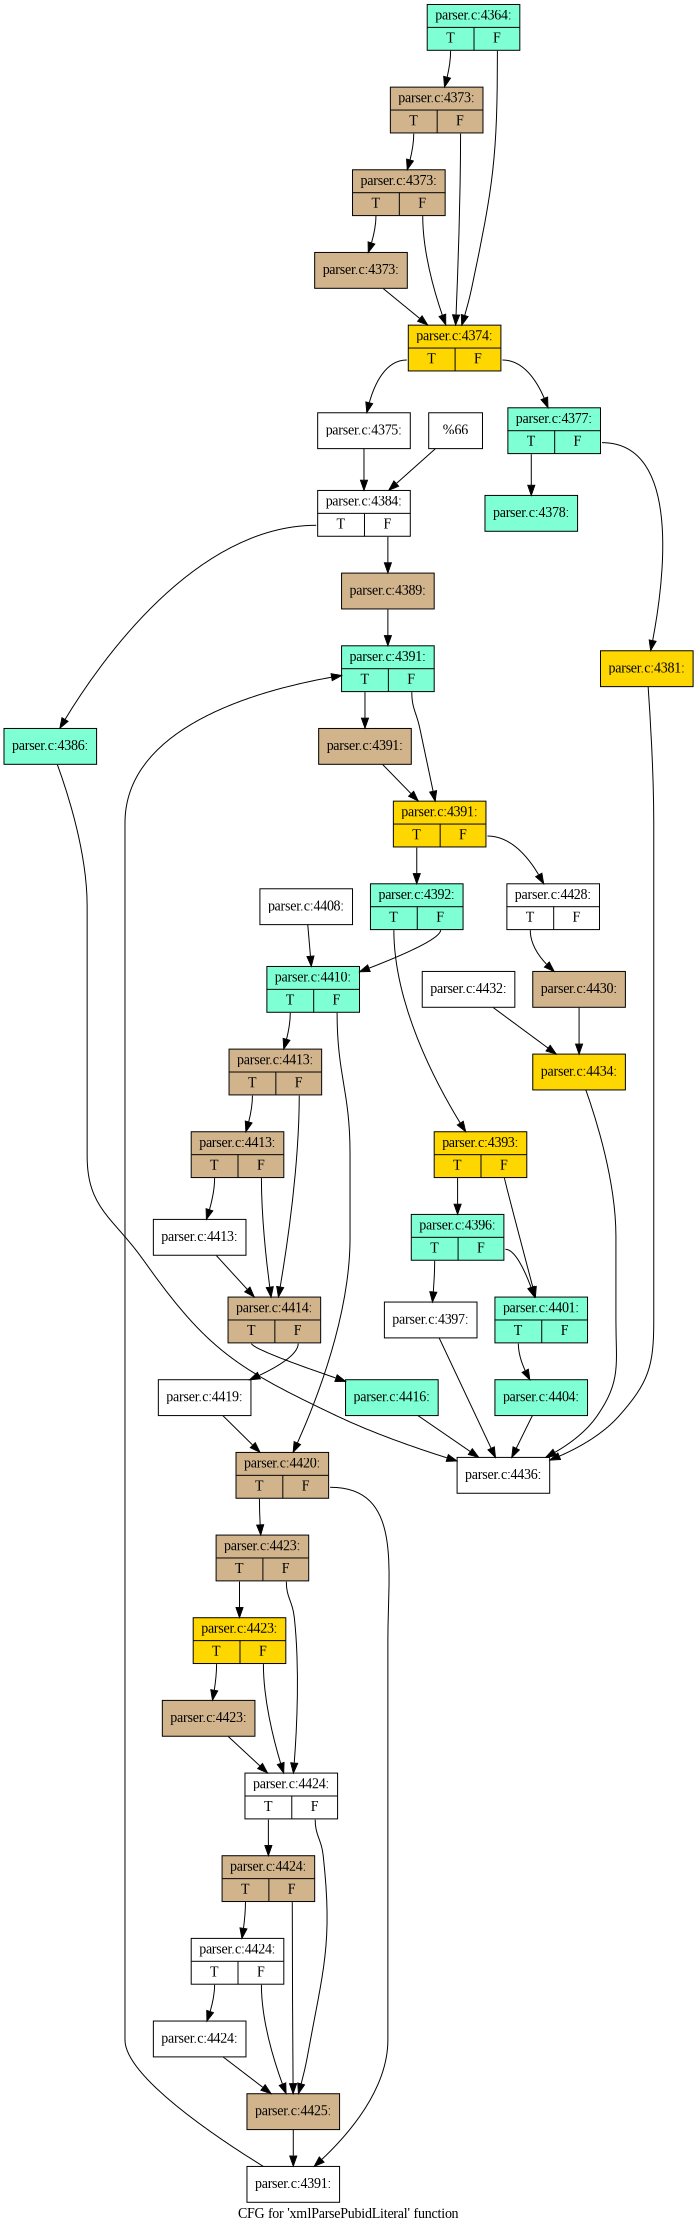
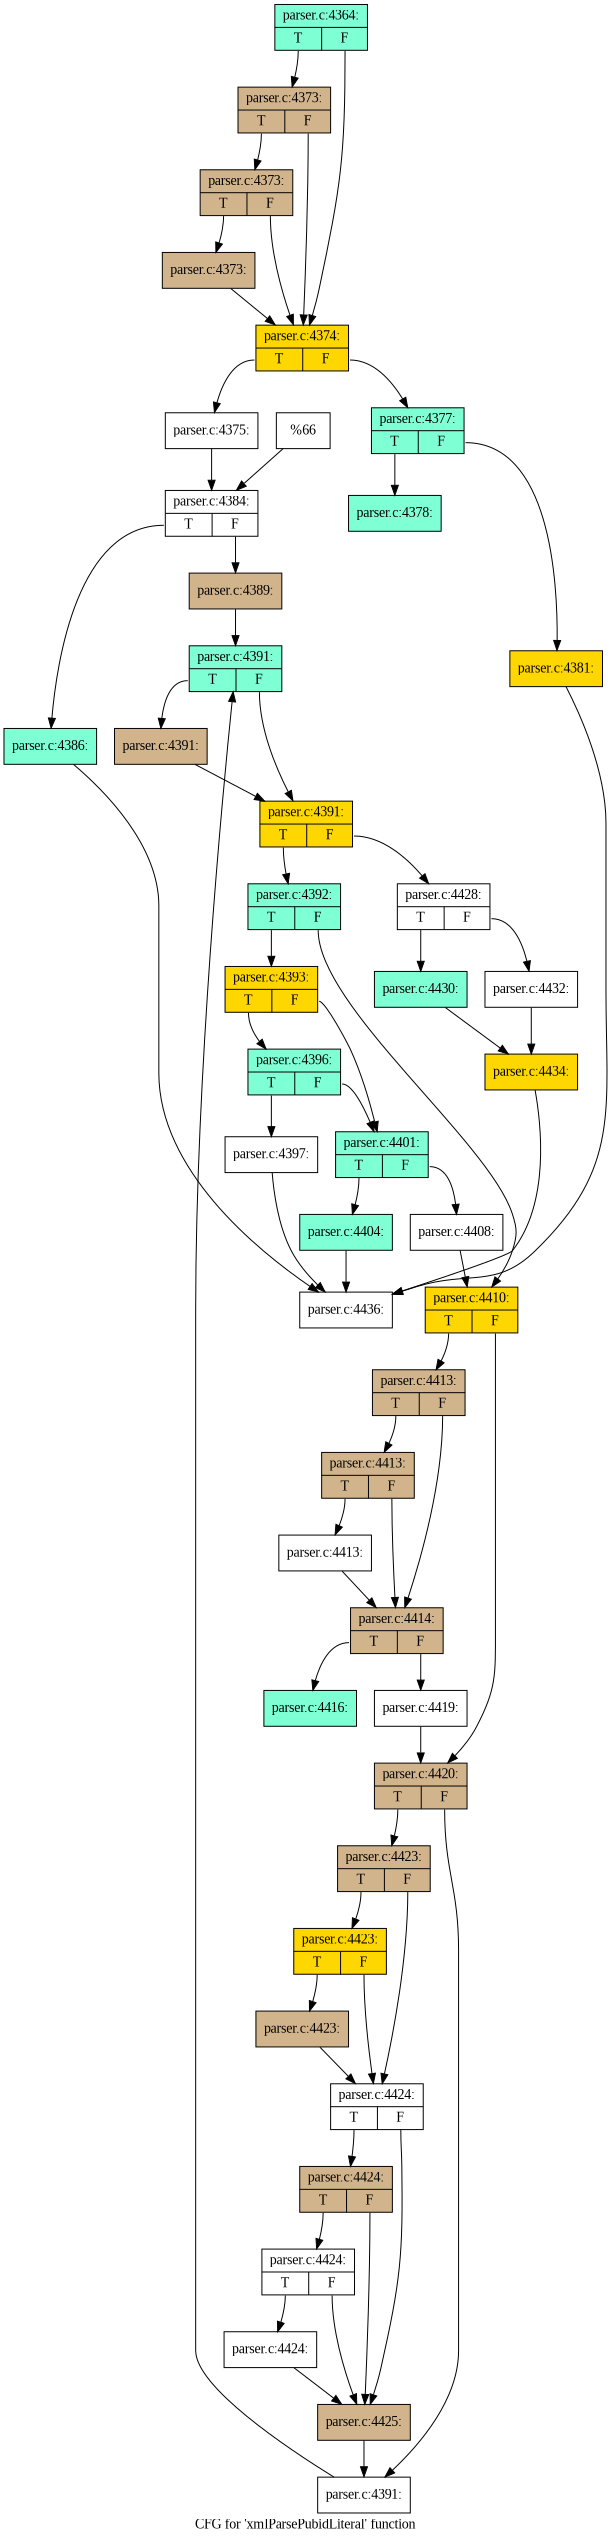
edge "parser.c:4428:" -> "parser.c:4432:": added
node "parser.c:4410:": fillcolor aquamarine -> gold
node "parser.c:4430:": fillcolor tan -> aquamarine
edge "parser.c:4401:" -> "parser.c:4408:": added
edge "parser.c:4416:" -> "parser.c:4436:": removed
